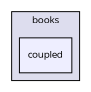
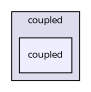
cluster "books": label "books" -> "coupled"
